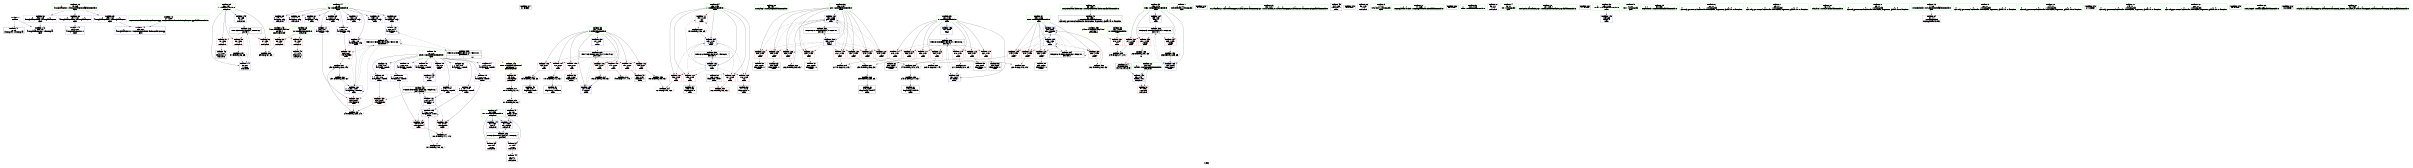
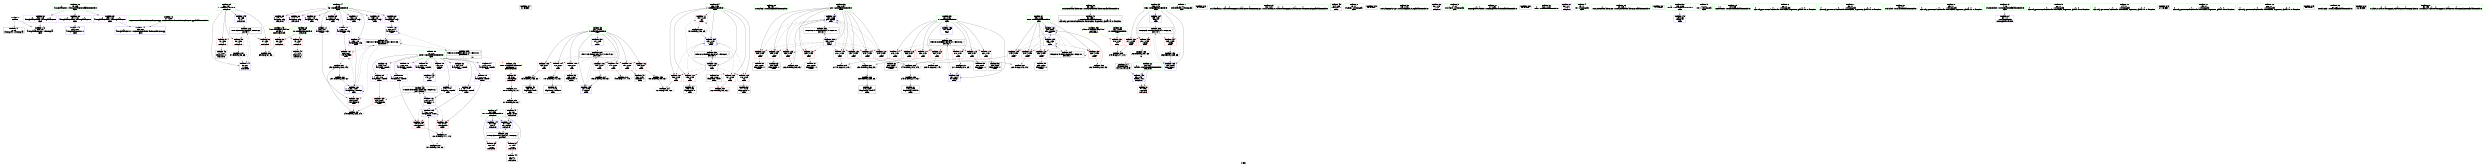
node "NodeID: 2": added
node "NodeID: 30": added
